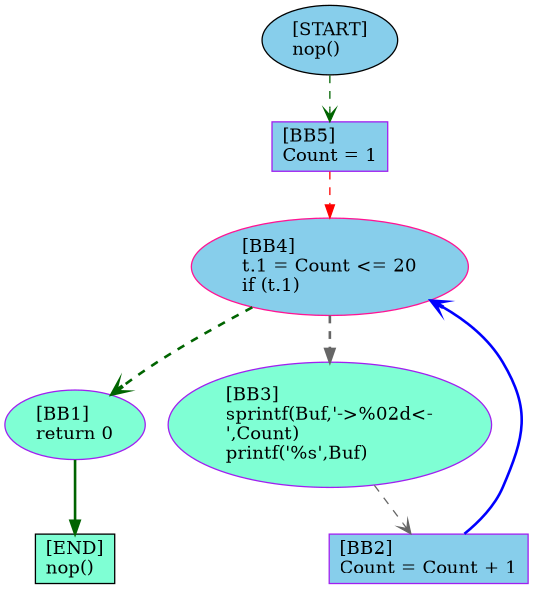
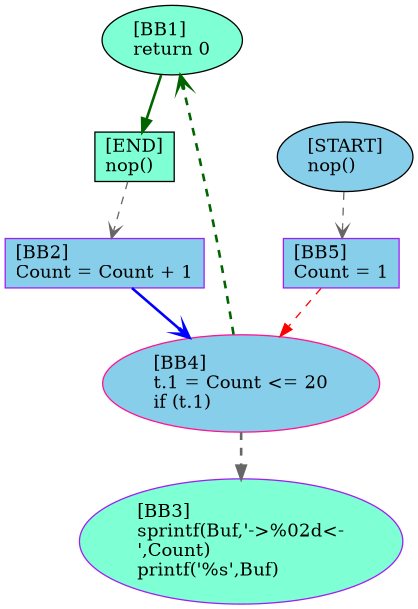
edge "[START] nop()" -> "[BB5] Count = 1": color darkgreen -> gray40
node "[BB1] return 0": color purple -> black
edge "[BB3] sprintf(Buf,'->%02d<- ',Count) printf('%s',Buf)" -> "[BB2] Count = Count + 1": now "[END] nop()" -> "[BB2] Count = Count + 1"
